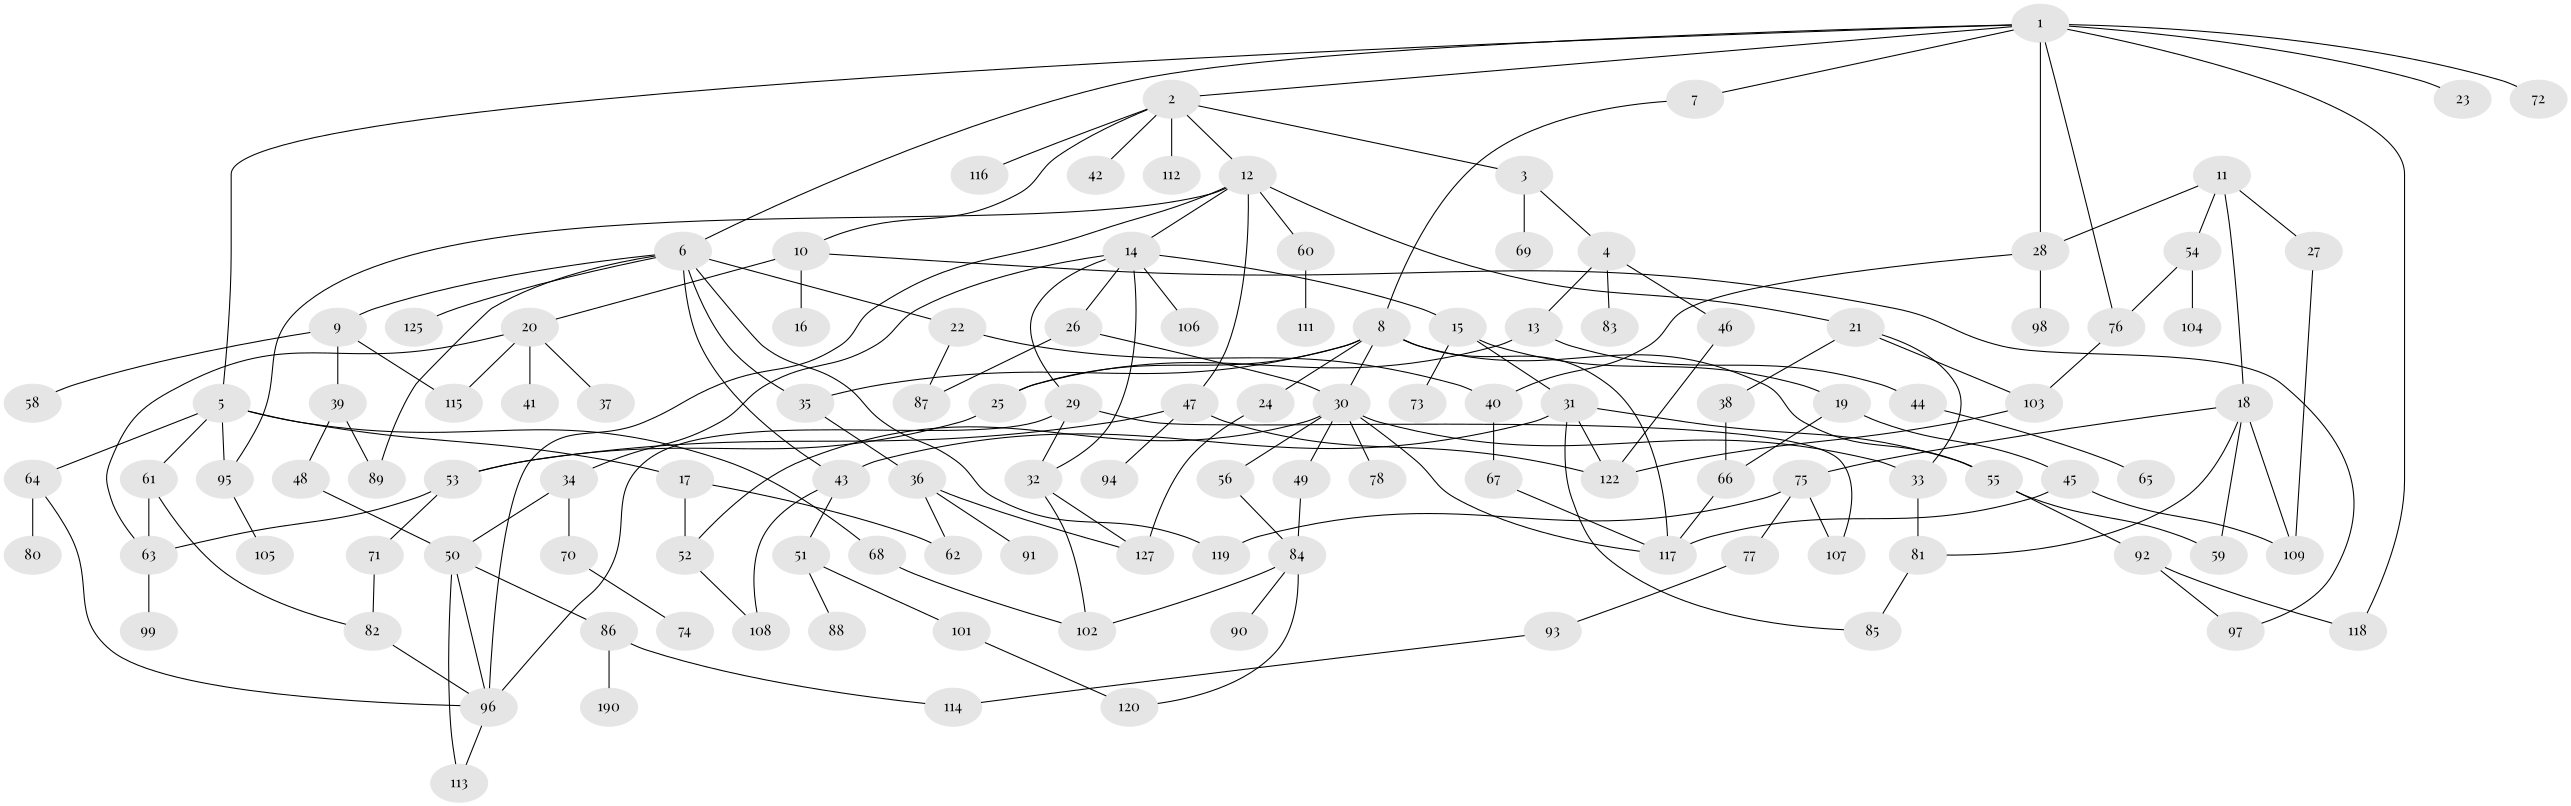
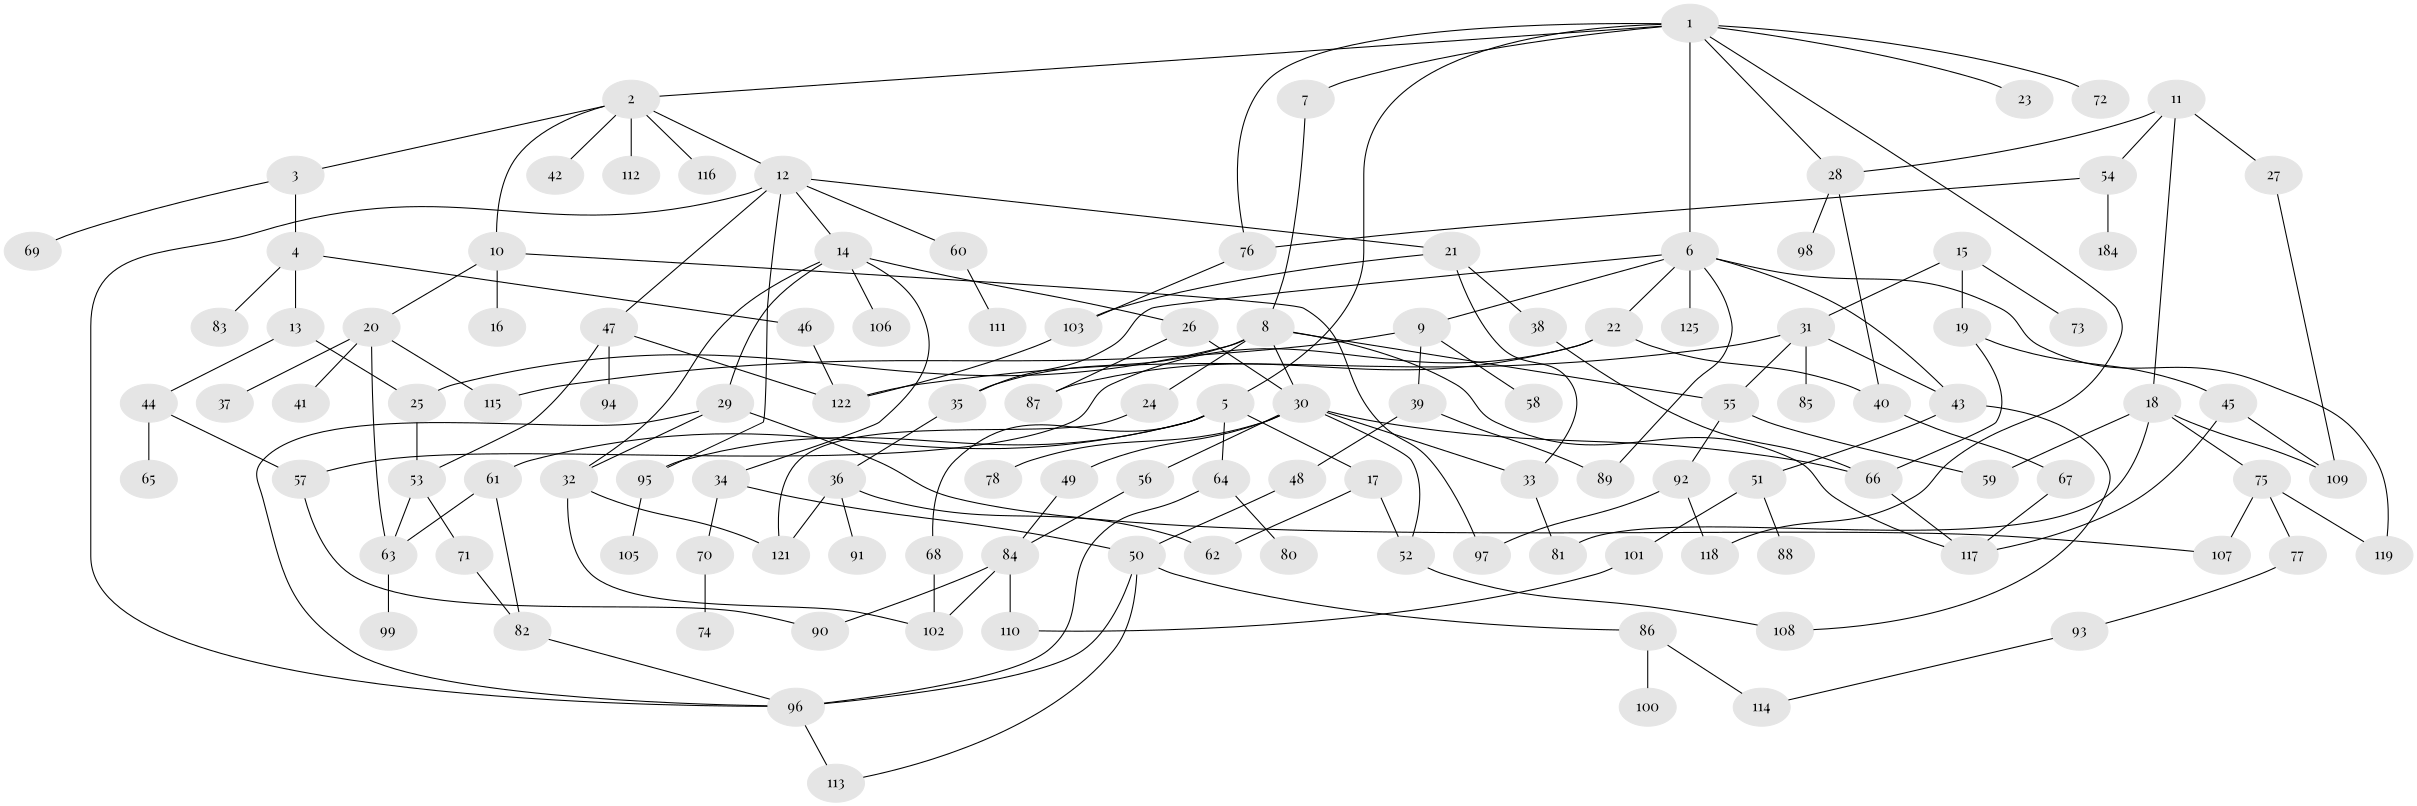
edge "14" -- "15": removed
node "104": label "104" -> "184"
node "57": added
edge "30" -- "117": now "30" -- "66"
node "127": label "127" -> "121"
edge "81" -- "85": removed
node "190": label "190" -> "100"
node "120": label "120" -> "110"
